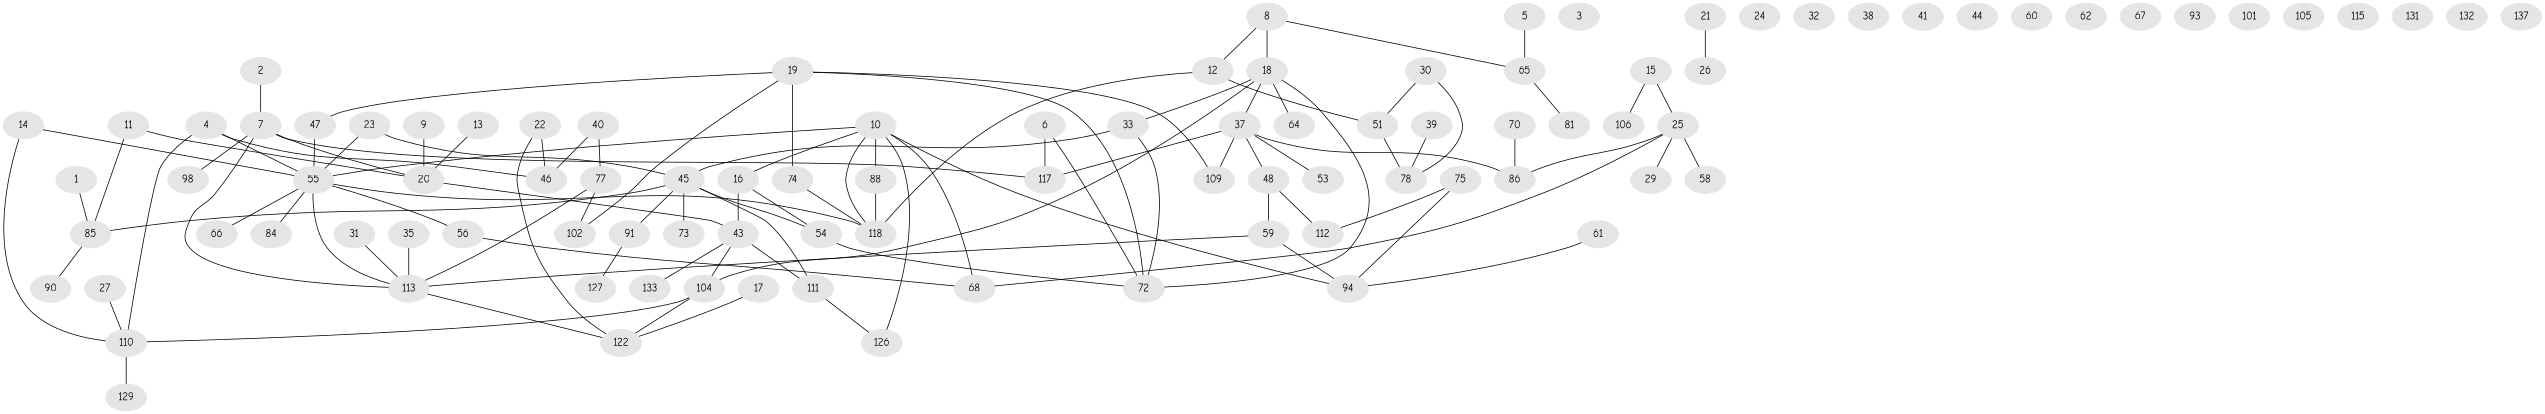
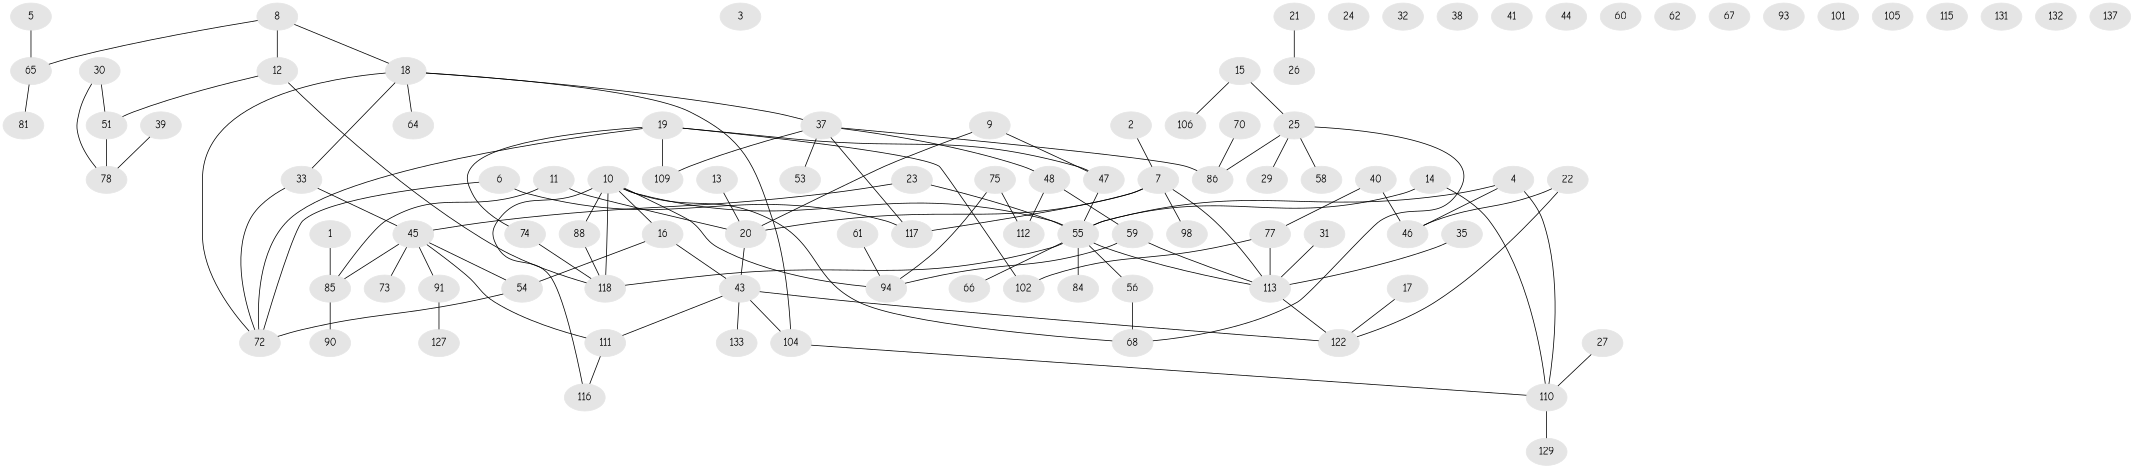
edge "9" -- "47": added
edge "104" -- "122": now "43" -- "122"
node "126": label "126" -> "116"
